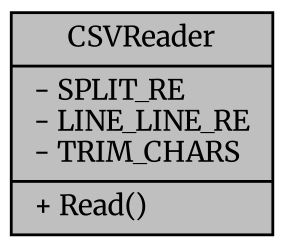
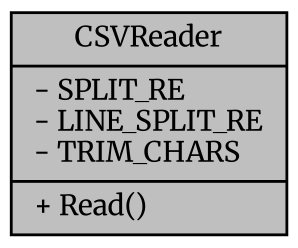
node "CSVReader": text "- LINE_LINE_RE" -> "- LINE_SPLIT_RE"
